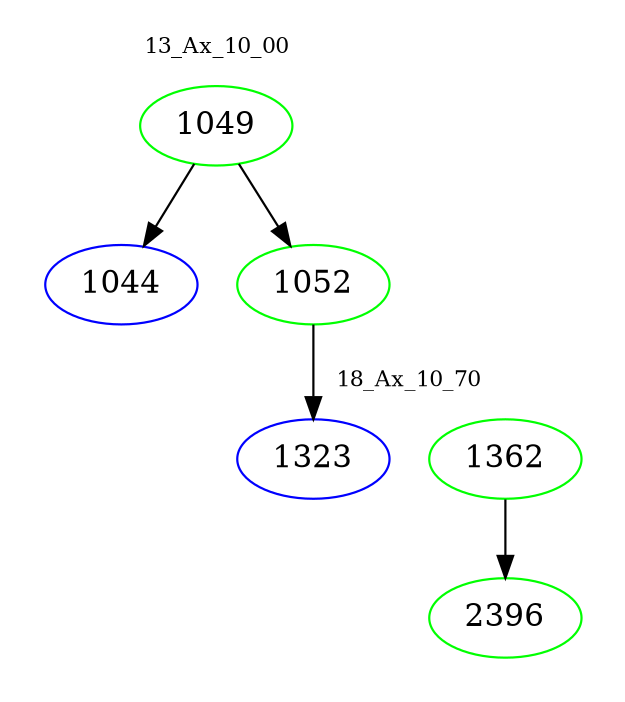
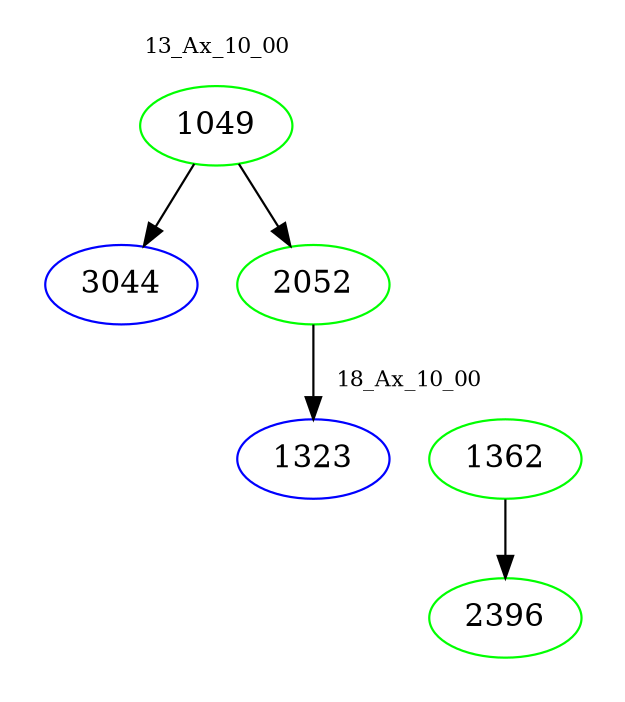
node "1044": label "1044" -> "3044"
node "1052": label "1052" -> "2052"
cluster "18_Ax_10_70": label "18_Ax_10_70" -> "18_Ax_10_00"
